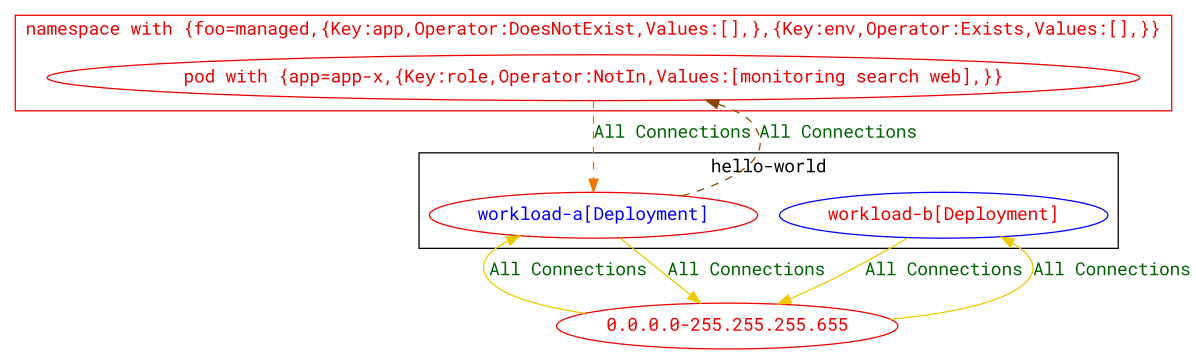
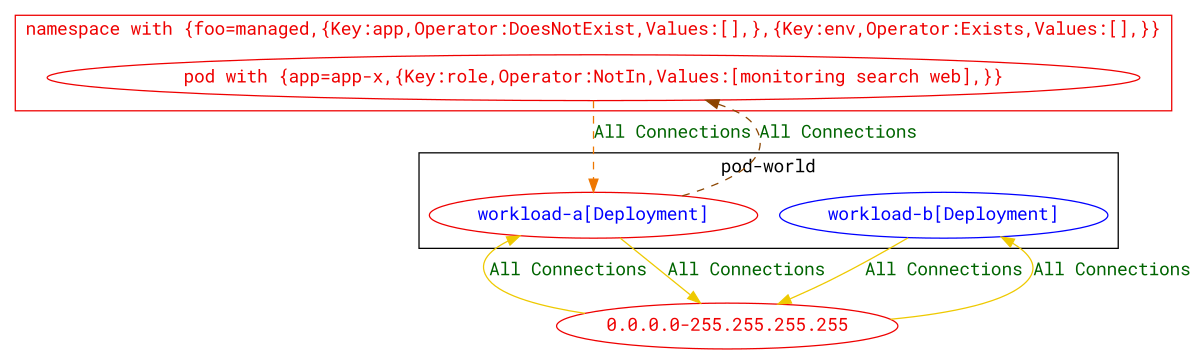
cluster "hello-world": label "hello-world" -> "pod-world"
node "workload-b[Deployment]": fontcolor red2 -> blue
node "0.0.0.0-255.255.255.655": label "0.0.0.0-255.255.255.655" -> "0.0.0.0-255.255.255.255"
